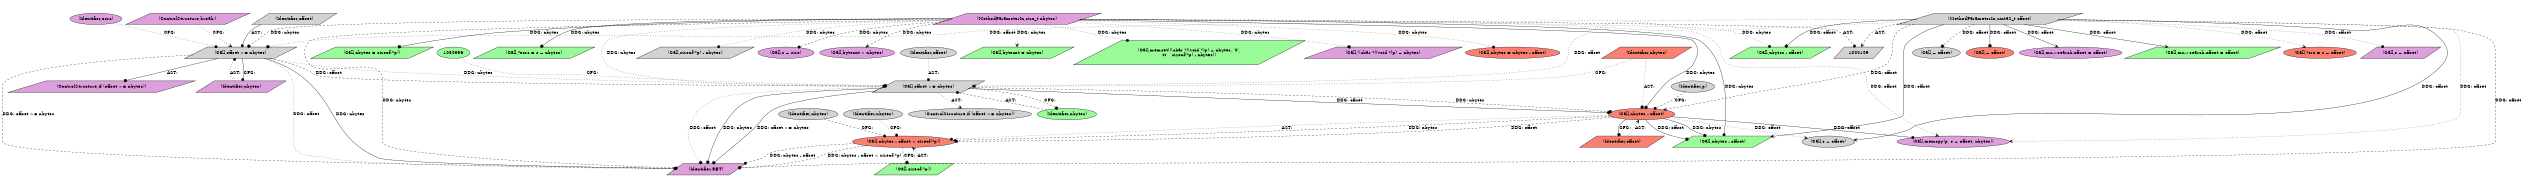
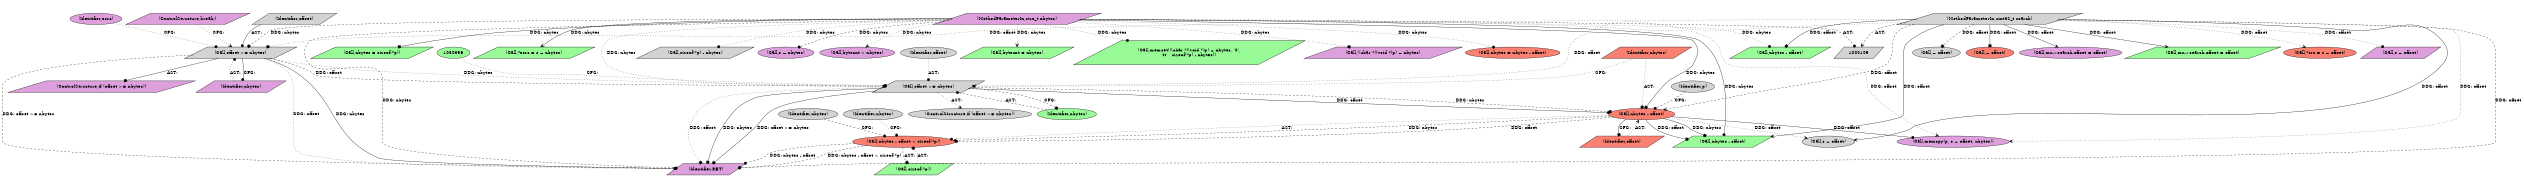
node "(MethodParameterIn,uint32_t offset)": label "(MethodParameterIn,uint32_t offset)" -> "(MethodParameterIn,uint32_t search)"
edge "(MethodParameterIn,size_t nbytes)" -> "(Call,*esrc = s + nbytes)": arrowhead box -> vee
edge "(MethodParameterIn,size_t nbytes)" -> "(Call,bytecnt > nbytes)": style dashed -> dotted
node "(Call,s + size)": label "(Call,s + size)" -> "(Call,s + nbytes)"
edge "(Call,nbytes - offset < sizeof(*p))" -> "(Call,sizeof(*p))": label "CFG: " -> "AST: "
edge "(Call,sizeof(*p))" -> "(Call,nbytes - offset < sizeof(*p))": arrowhead vee -> box
